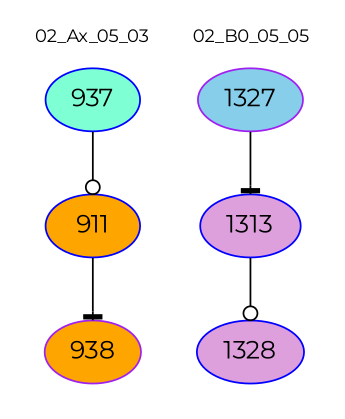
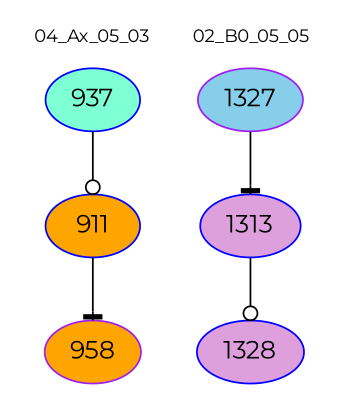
cluster "02_Ax_05_03": label "02_Ax_05_03" -> "04_Ax_05_03"
node "938": label "938" -> "958"
